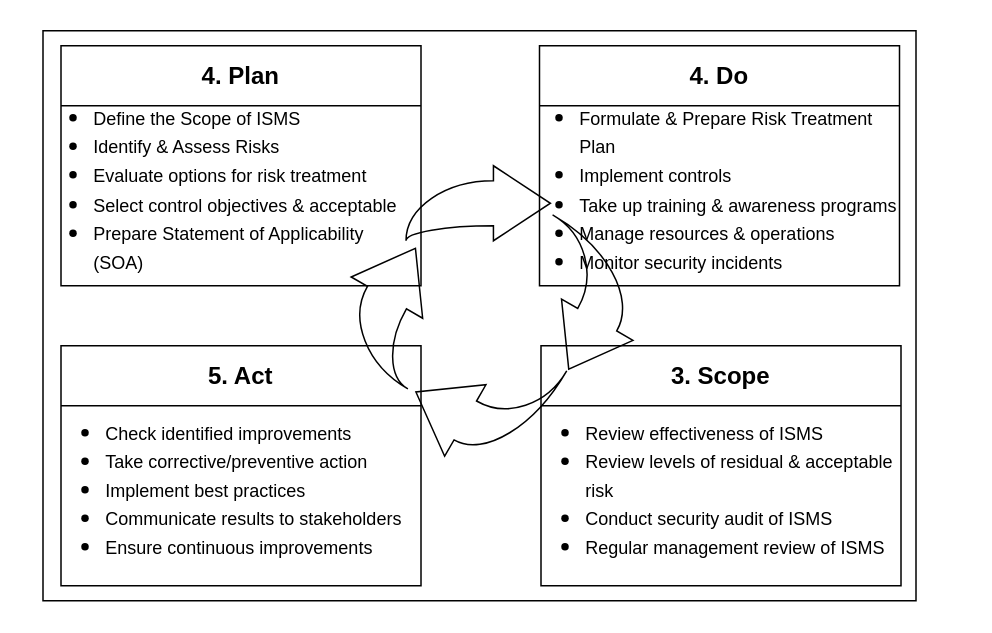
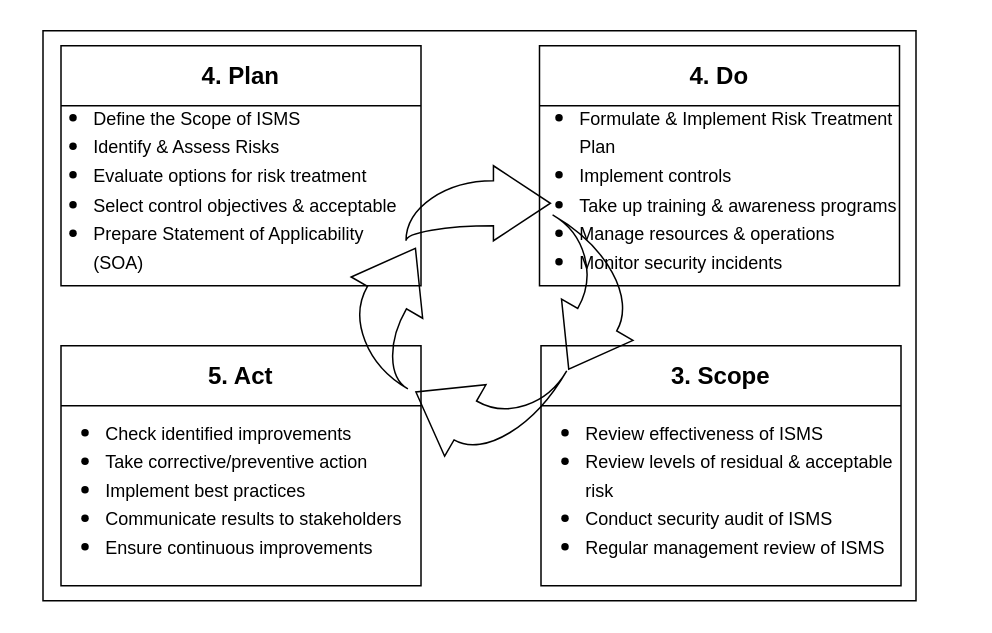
node "Formulate & Prepare Risk Treatment Plan Implement controls Take up training & awareness programs Manage resources & operations Monitor security incidents": label "Formulate & Prepare Risk Treatment Plan Implement controls Take up training & awareness programs Manage resources & operations Monitor security incidents" -> "Formulate & Implement Risk Treatment Plan Implement controls Take up training & awareness programs Manage resources & operations Monitor security incidents"
